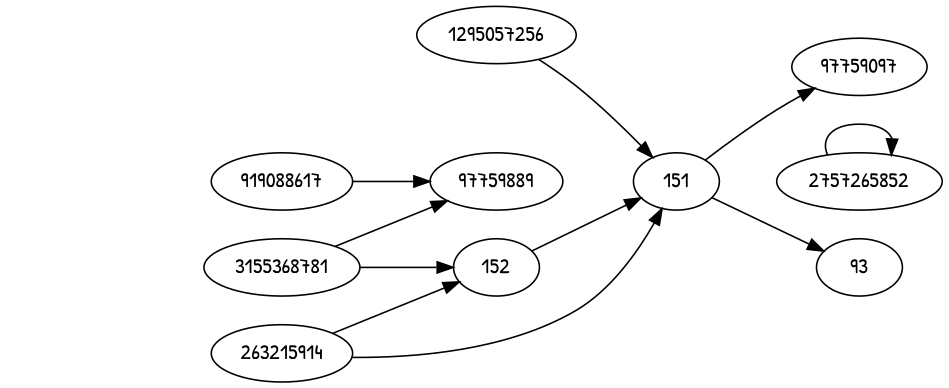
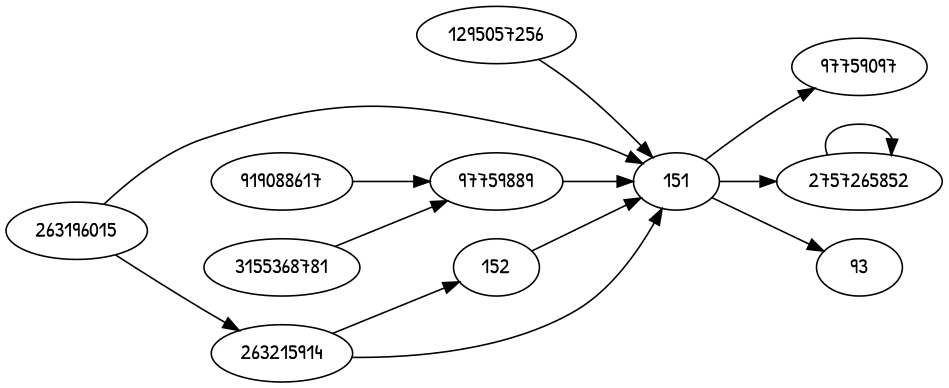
edge "97759889" -> "151": added
edge "151" -> "2757265852": added
node "263196015": added
edge "3155368781" -> "152": removed
